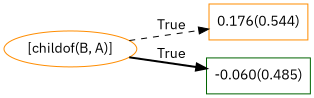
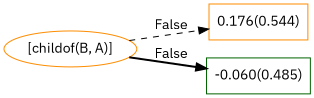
edge "[childof(B, A)]" -> "0.176(0.544)": label "True" -> "False"
edge "[childof(B, A)]" -> "-0.060(0.485)": label "True" -> "False"
